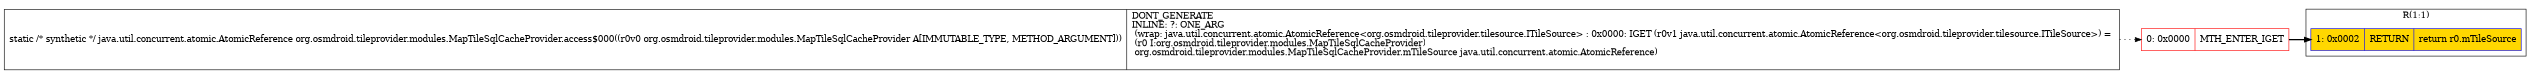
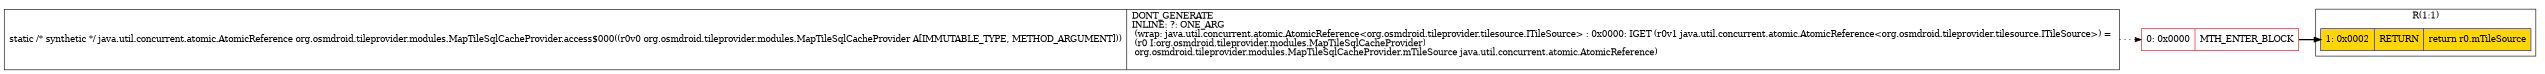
node "0: 0x0000": text "MTH_ENTER_IGET" -> "MTH_ENTER_BLOCK"
